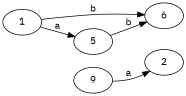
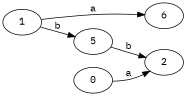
edge "1" -> "6": label "b" -> "a"
edge "1" -> "5": label "a" -> "b"
edge "5" -> "6": now "5" -> "2"
node "9": label "9" -> "0"
